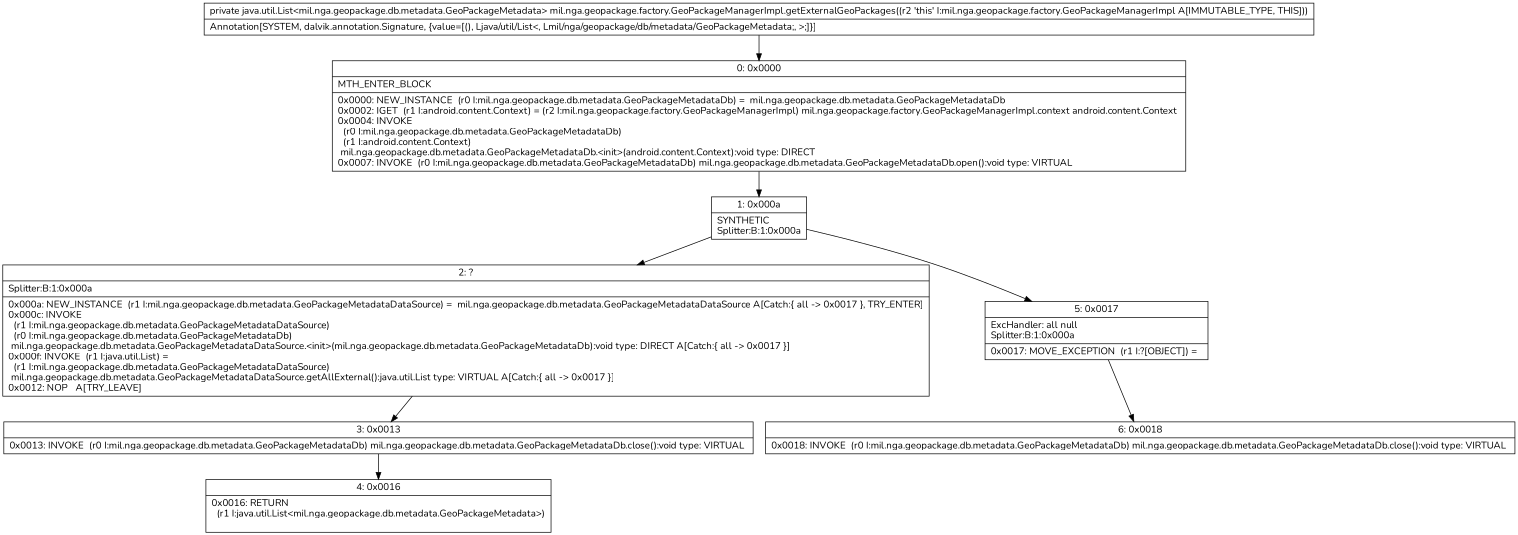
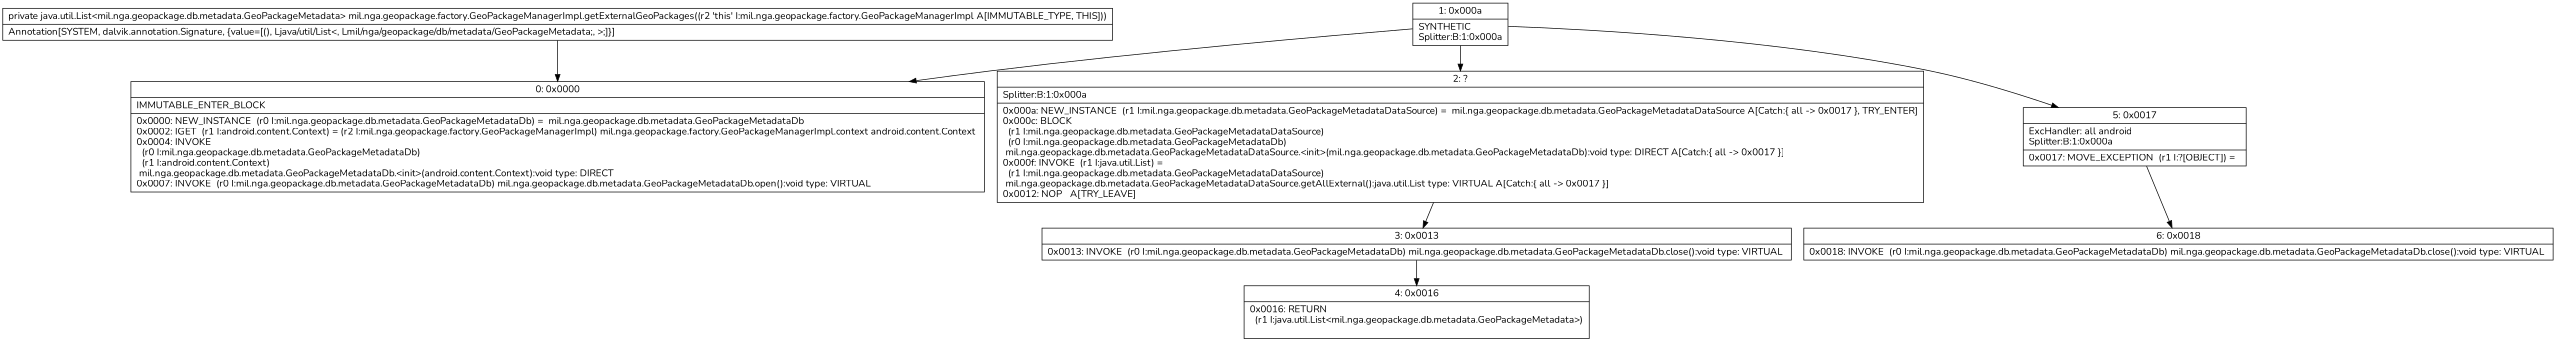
node "0: 0x0000": text "MTH_ENTER_BLOCK" -> "IMMUTABLE_ENTER_BLOCK"
edge "0: 0x0000" -> "1: 0x000a": reversed
node "2: ?": text "0x000c: INVOKE" -> "0x000c: BLOCK"
node "5: 0x0017": text "ExcHandler: all null" -> "ExcHandler: all android"
